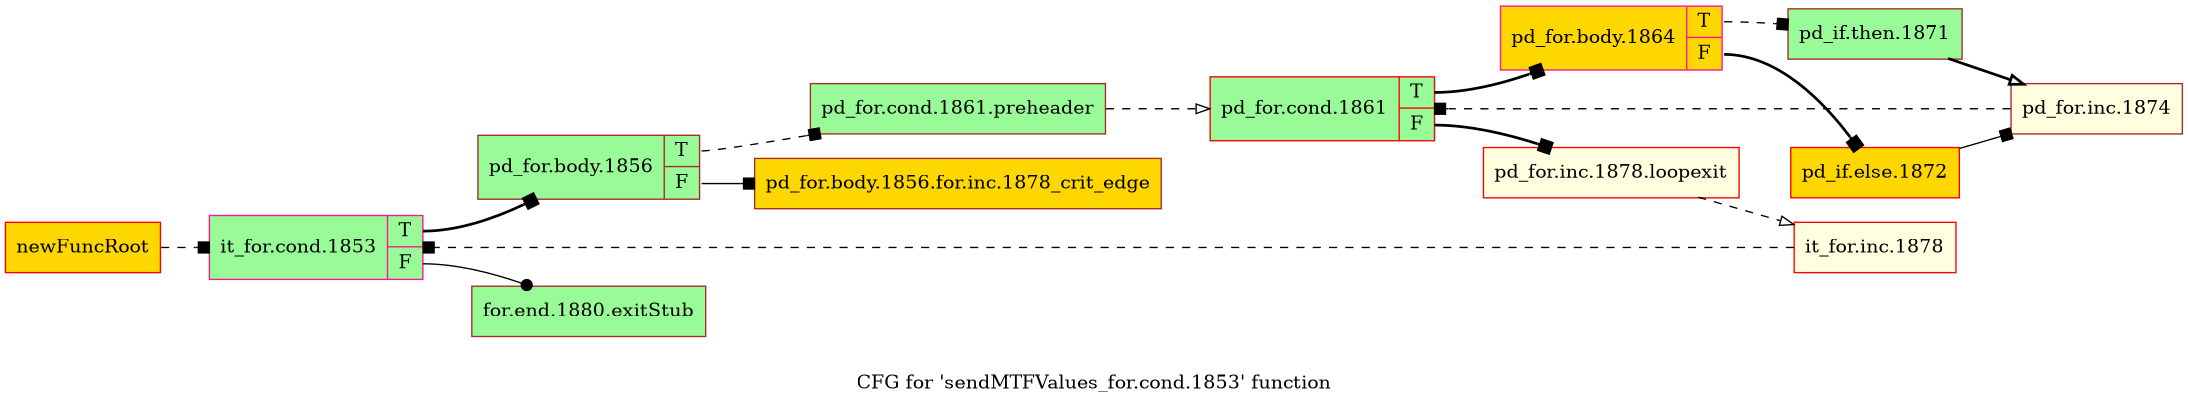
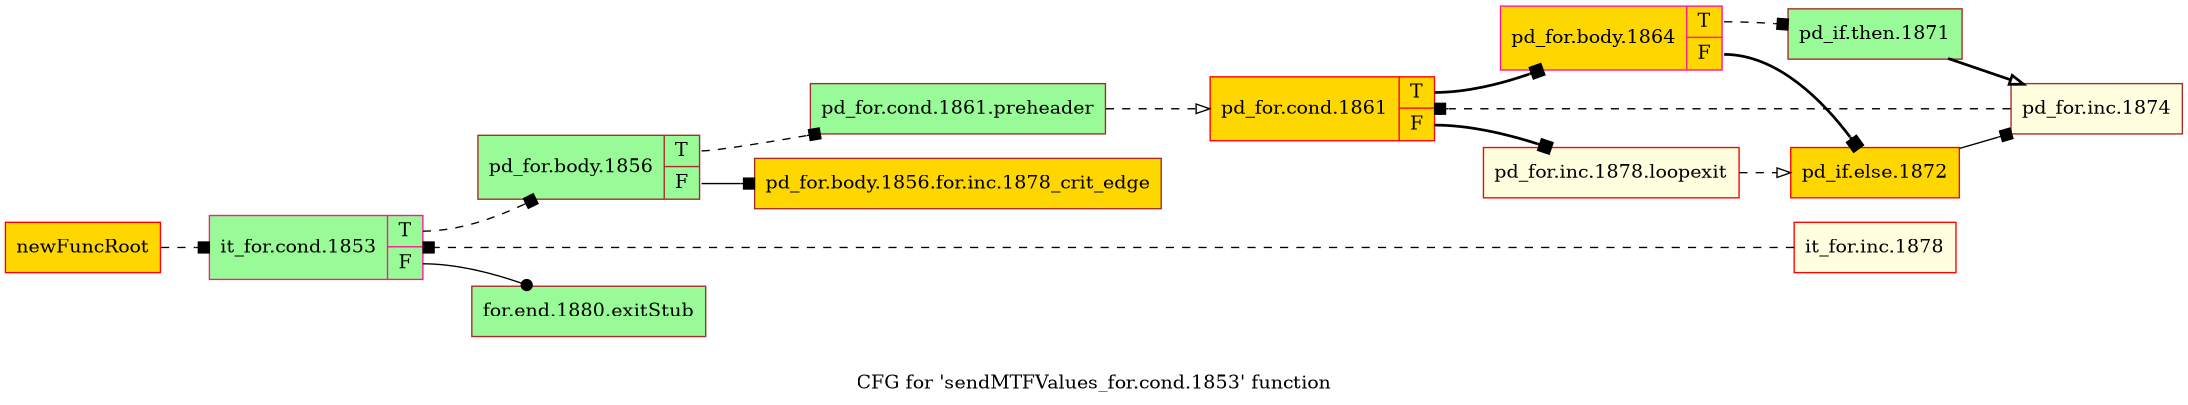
node "pd_for.cond.1861": fillcolor palegreen -> gold
edge "pd_for.inc.1878.loopexit" -> "it_for.inc.1878": now "pd_for.inc.1878.loopexit" -> "pd_if.else.1872"
edge "it_for.cond.1853" -> "pd_for.body.1856": style bold -> dashed
